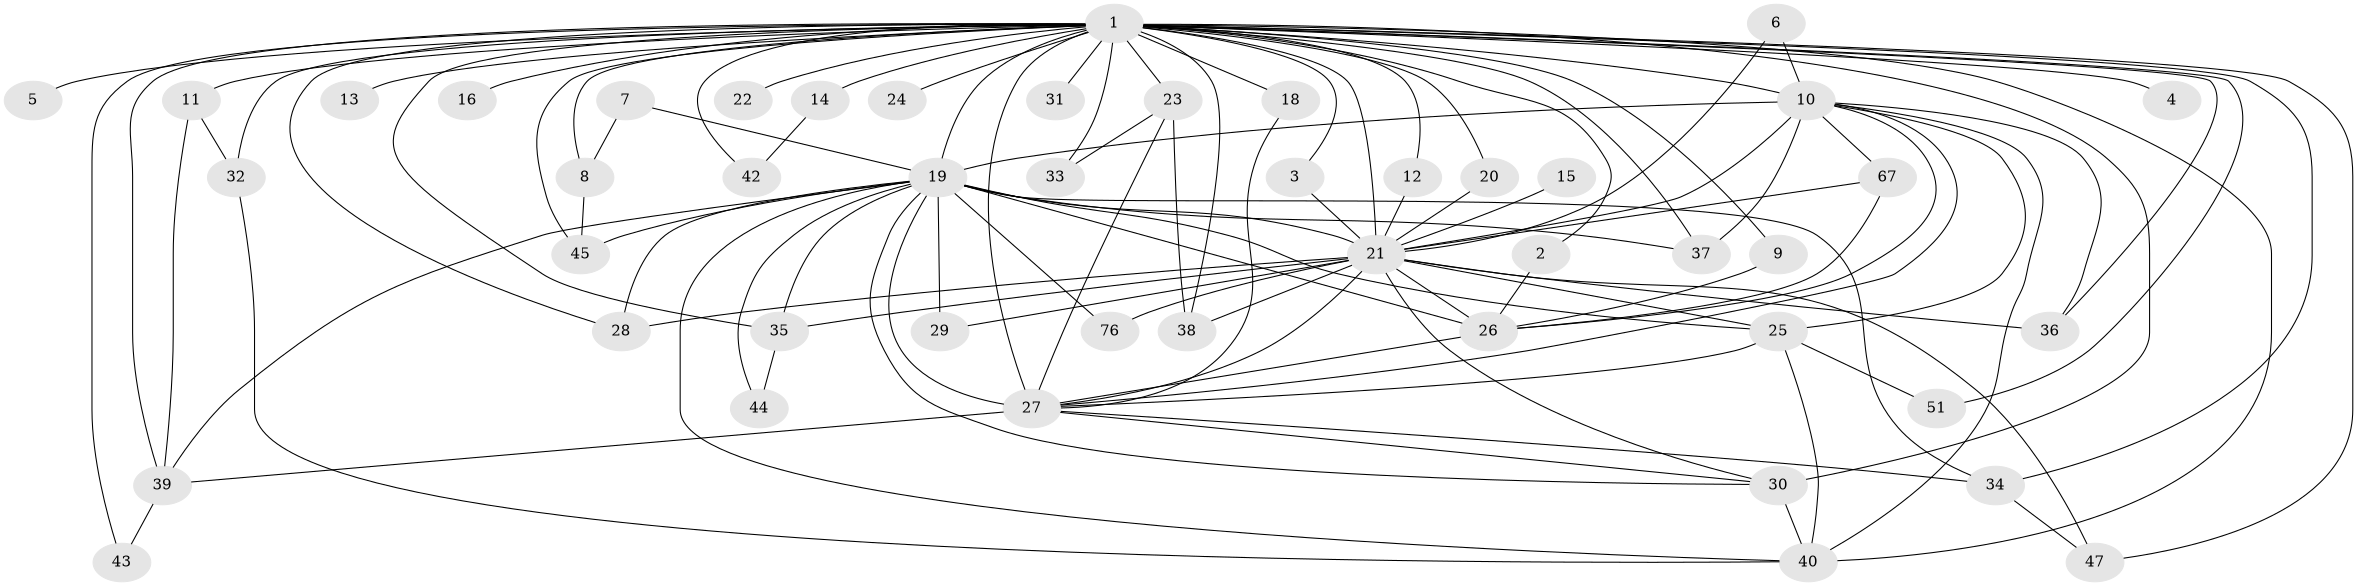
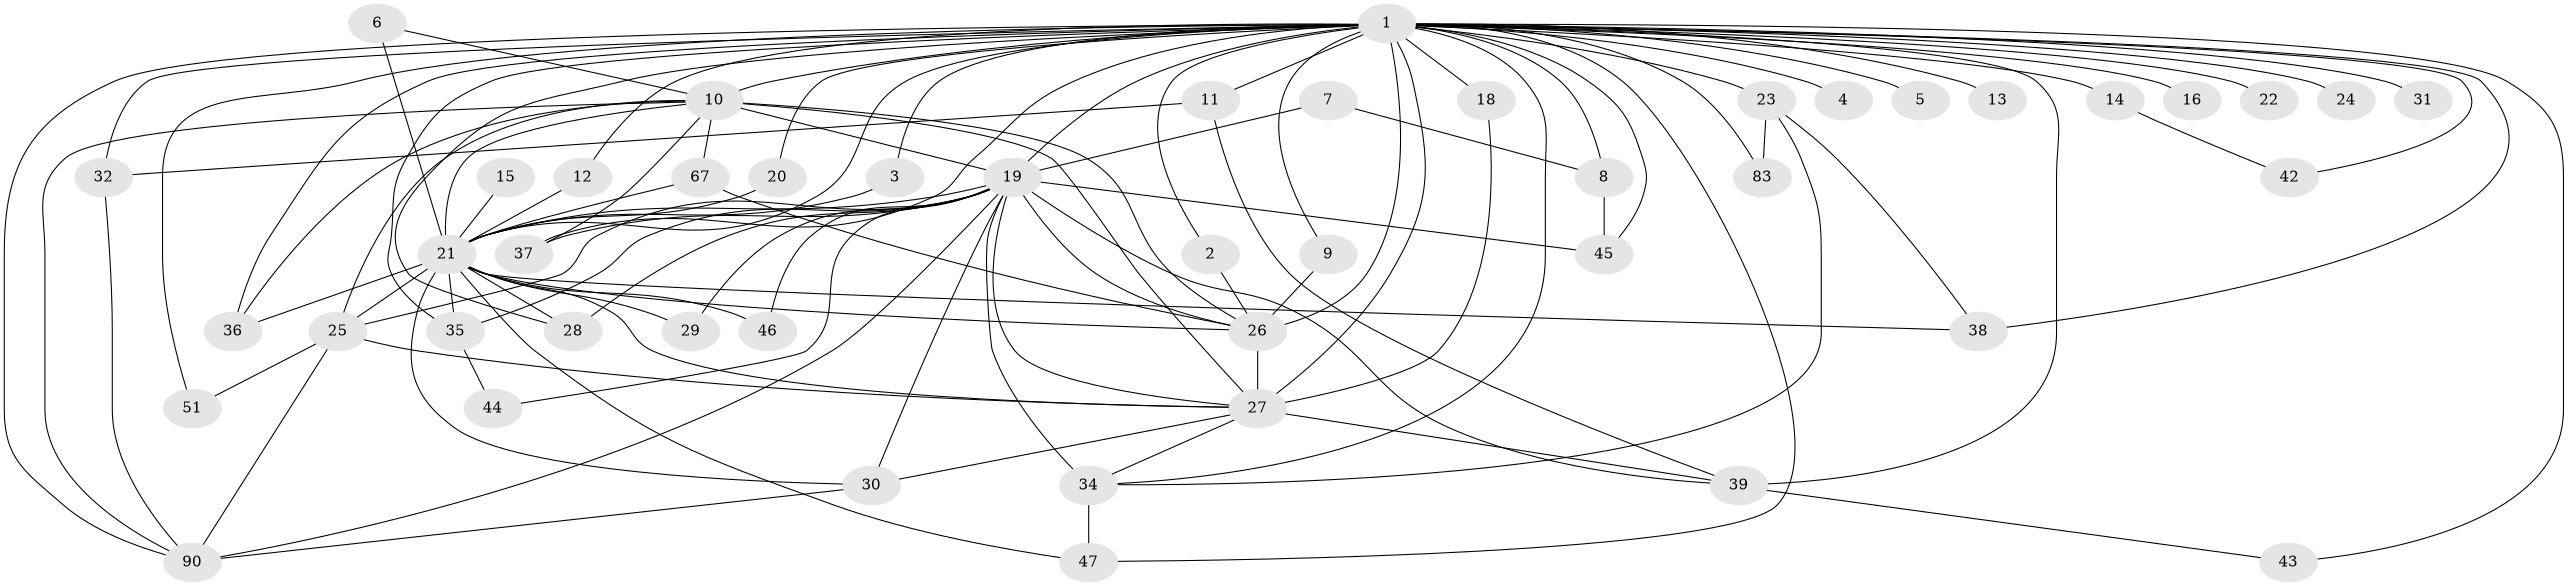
edge "1" -- "30": now "1" -- "26"
node "33": label "33" -> "83"
edge "23" -- "27": now "23" -- "34"
node "76": label "76" -> "46"
node "40": label "40" -> "90"
